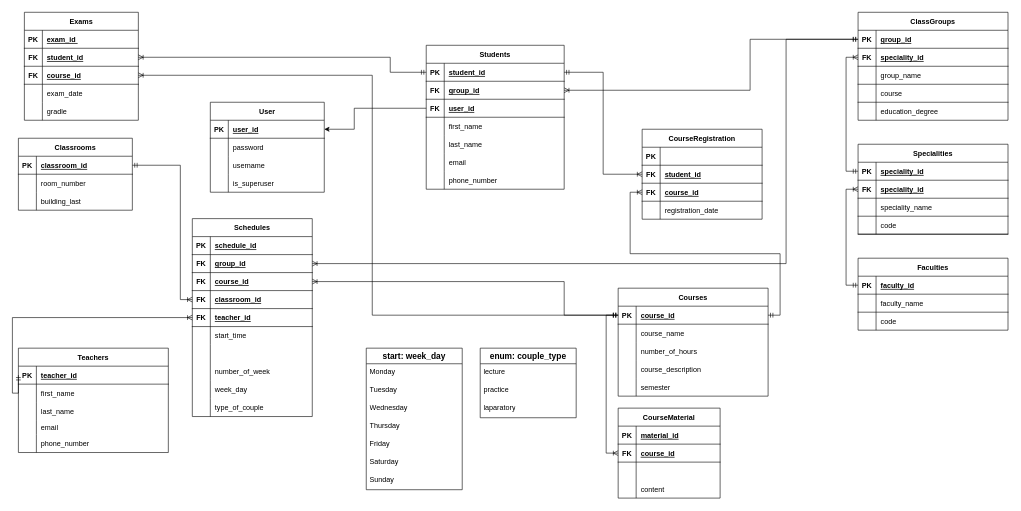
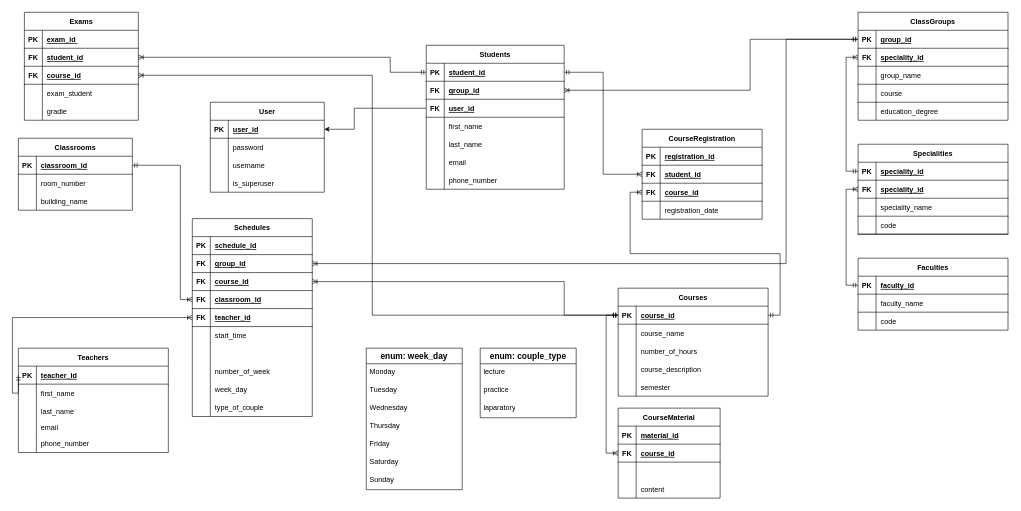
node "exam_date": label "exam_date" -> "exam_student"
node "registration_id": added
node "building_last": label "building_last" -> "building_name"
node "start: week_day": label "start: week_day" -> "enum: week_day"
